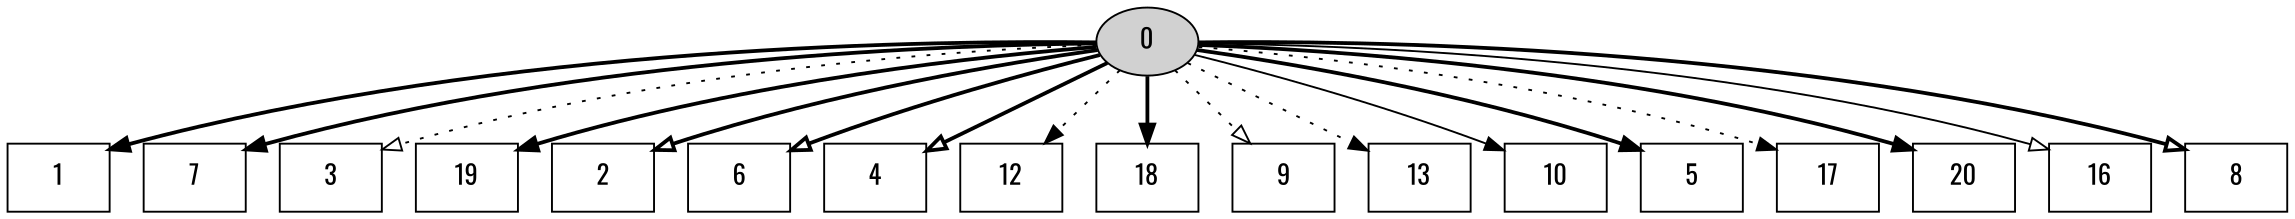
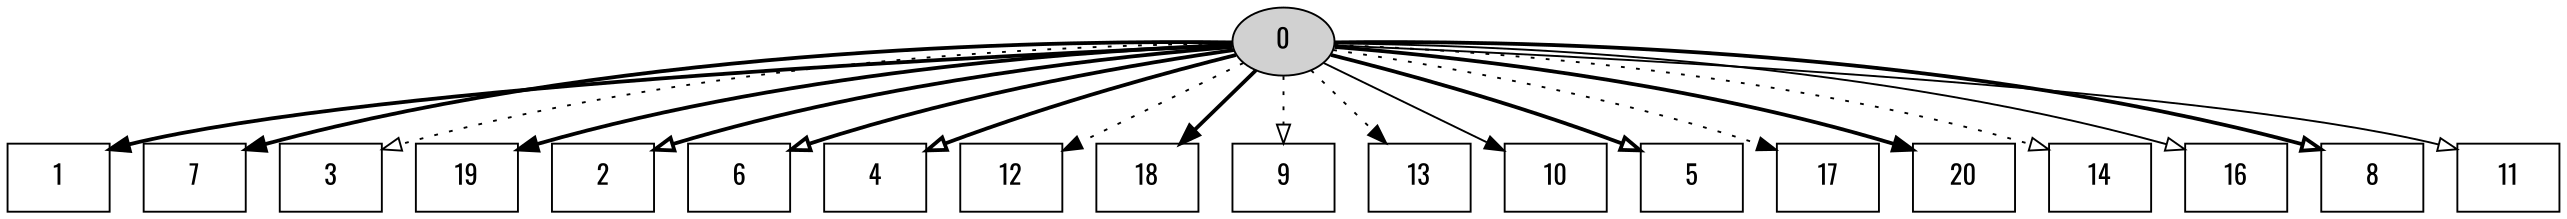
edge "0" -> "5": arrowhead normal -> onormal
node "14": added
node "11": added
